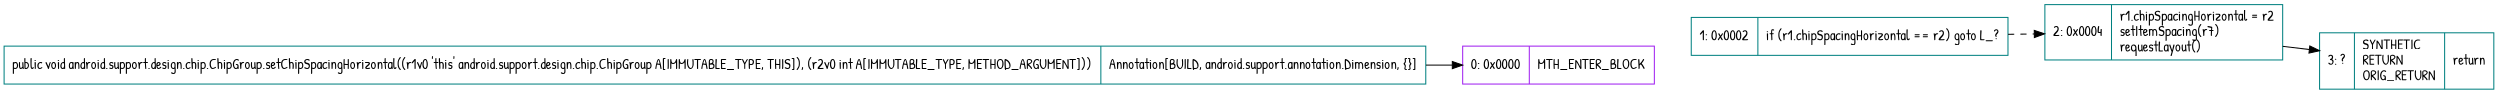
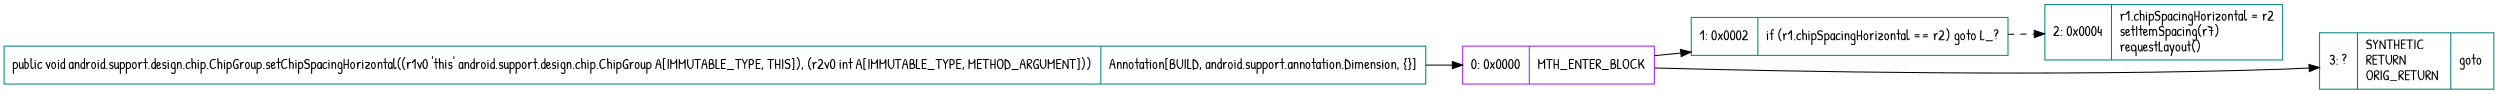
edge "2: 0x0004" -> "3: ?": now "0: 0x0000" -> "3: ?"
edge "0: 0x0000" -> "1: 0x0002": added
node "3: ?": text "return" -> "goto"
